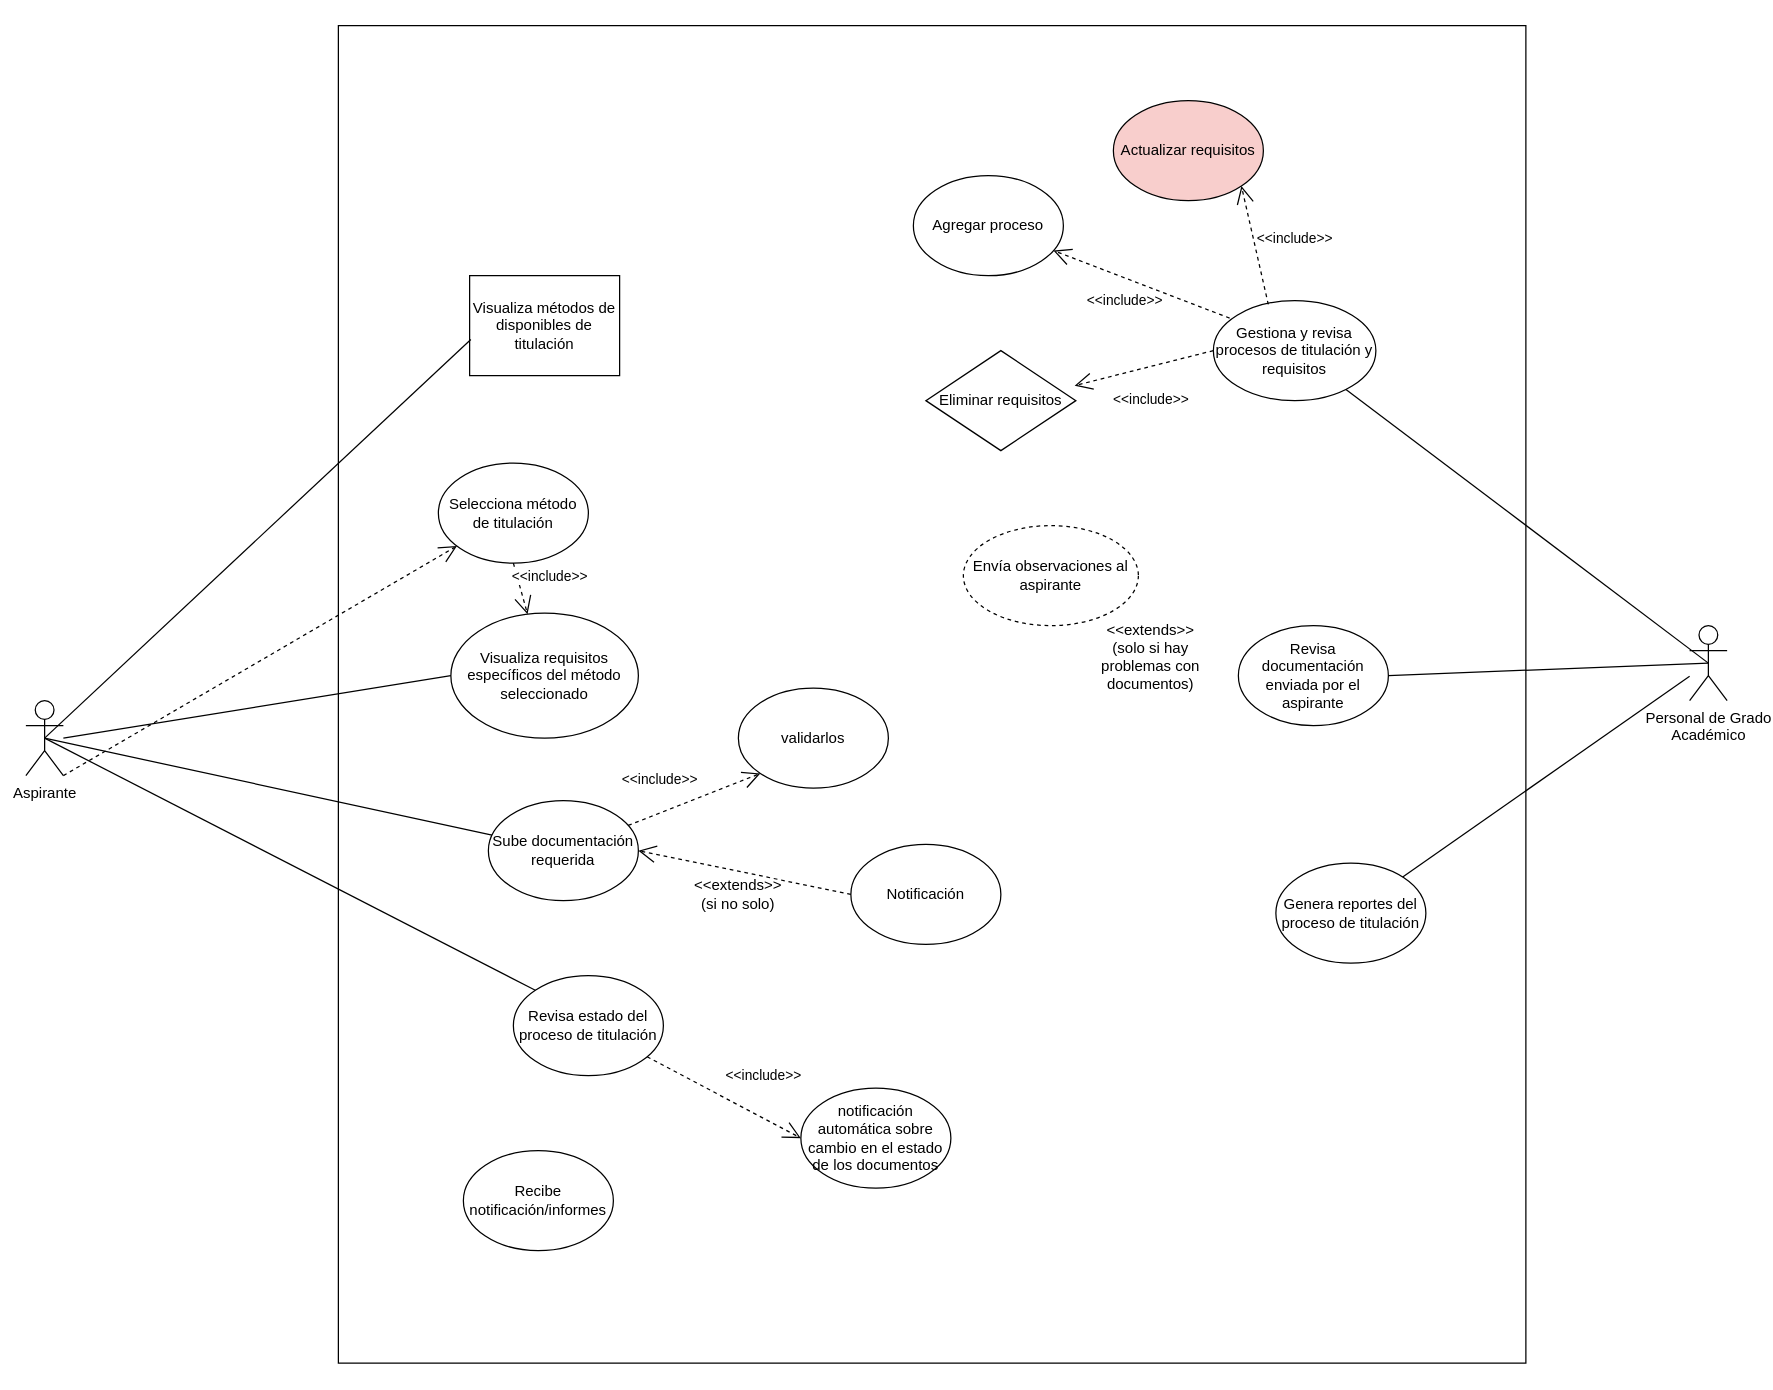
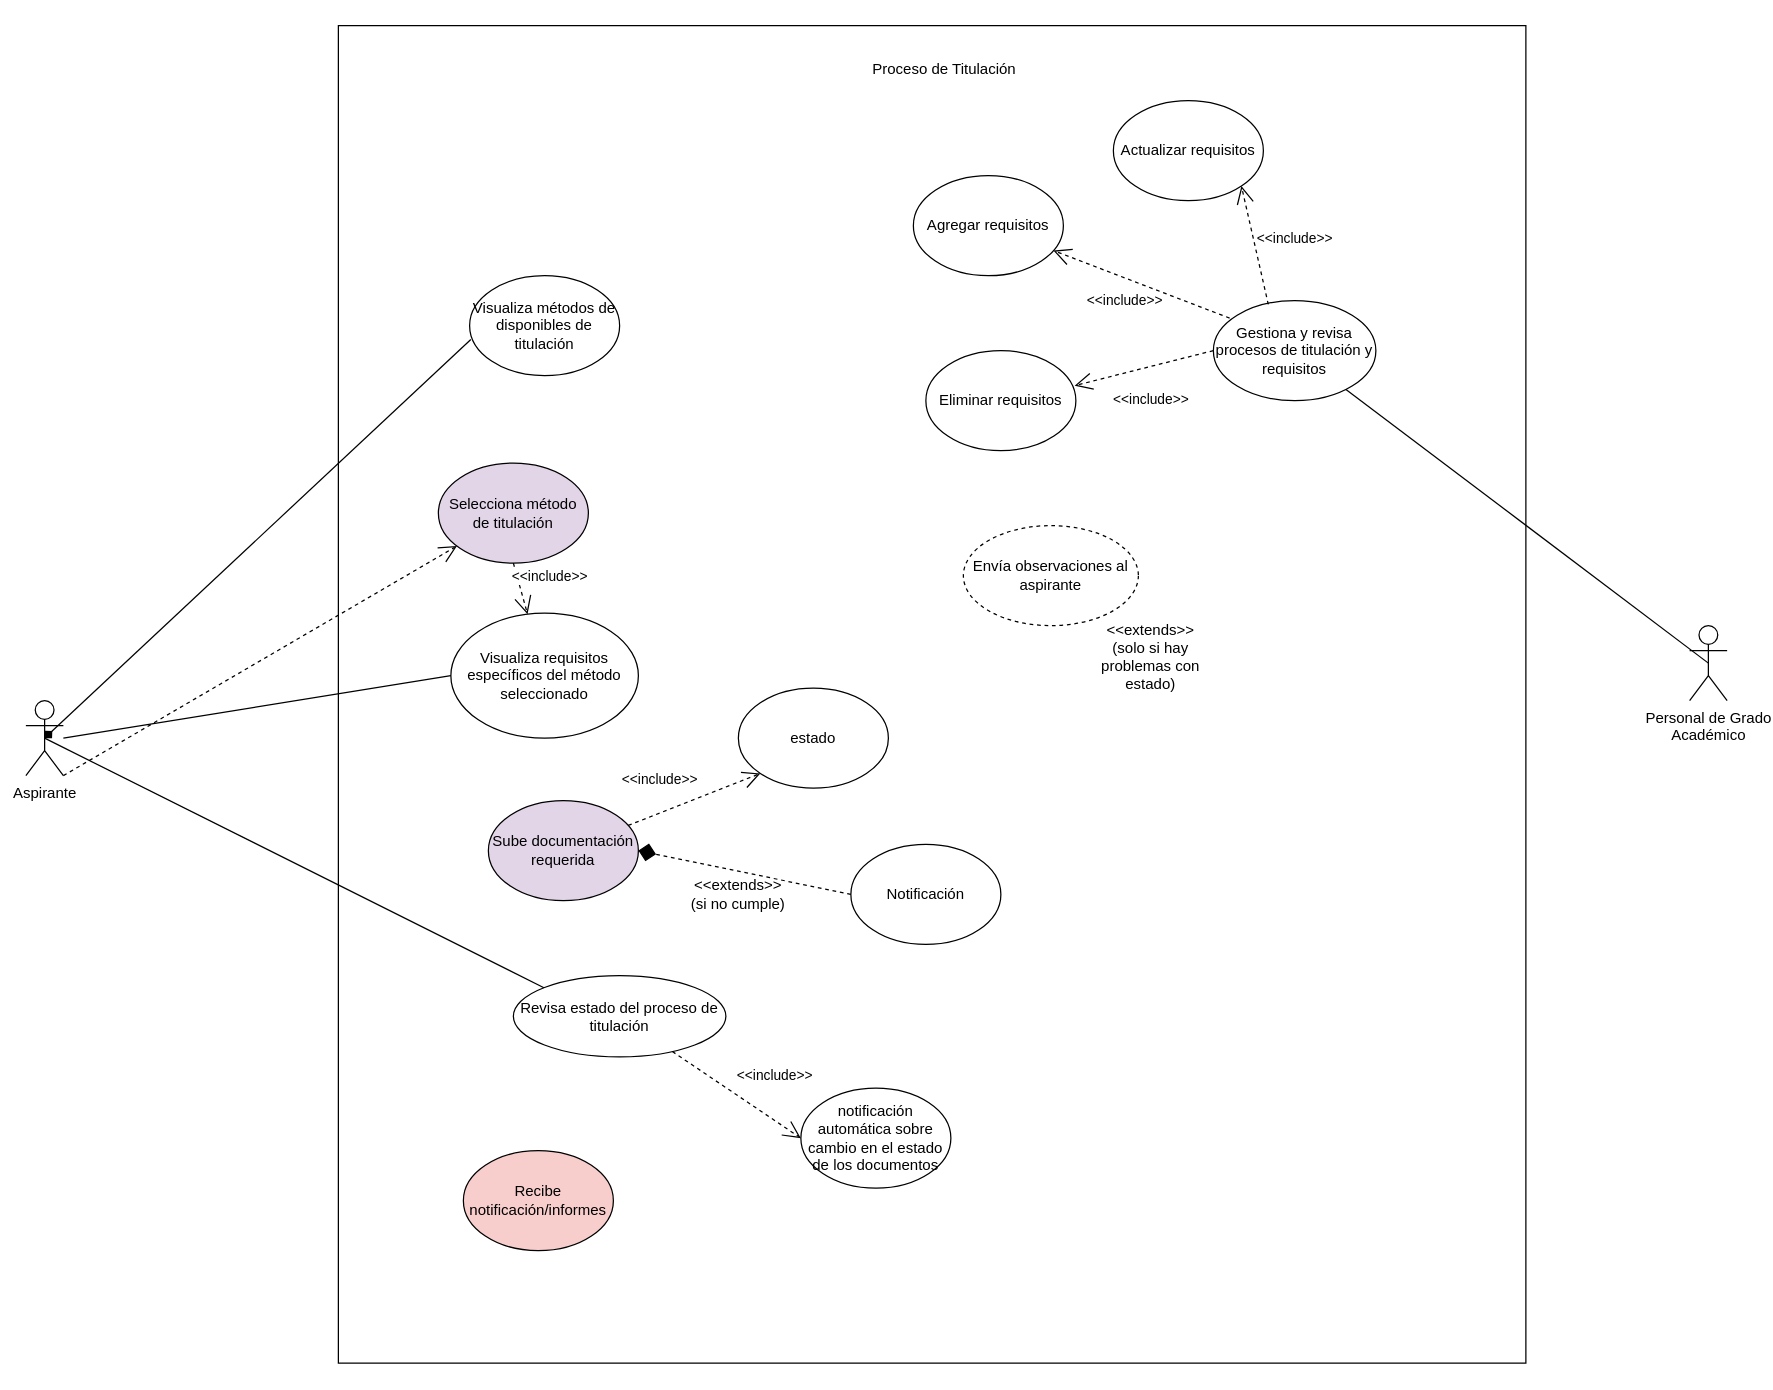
node "Proceso de Titulación": added
node "Actualizar requisitos": fillcolor #f8cecc -> #ffffff
node "Agregar proceso": label "Agregar proceso" -> "Agregar requisitos"
node "Visualiza métodos de disponibles de titulación": shape rectangle -> ellipse
node "Eliminar requisitos": shape diamond -> ellipse
node "Selecciona método de titulación": fillcolor #ffffff -> #e1d5e7
node "<<extends>> (solo si hay problemas con documentos)": label "<<extends>> (solo si hay problemas con documentos)" -> "<<extends>> (solo si hay problemas con estado)"
edge "Personal de Grado Académico" -- "Revisa documentación enviada por el aspirante": removed
node "Revisa documentación enviada por el aspirante": removed
edge "Visualiza métodos de disponibles de titulación" -- "Aspirante": arrowhead none -> diamond
node "validarlos": label "validarlos" -> "estado"
edge "Personal de Grado Académico" -- "Genera reportes del proceso de titulación": removed
edge "Aspirante" -- "Sube documentación requerida": removed
node "Sube documentación requerida": fillcolor #ffffff -> #e1d5e7
edge "Notificación" -> "Sube documentación requerida": arrowhead open -> diamond
node "<<extends>> (si no solo)": label "<<extends>> (si no solo)" -> "<<extends>> (si no cumple)"
node "Genera reportes del proceso de titulación": removed
node "Revisa estado del proceso de titulación": size 150x100 -> 213x81
node "Recibe notificación/informes": fillcolor #ffffff -> #f8cecc
